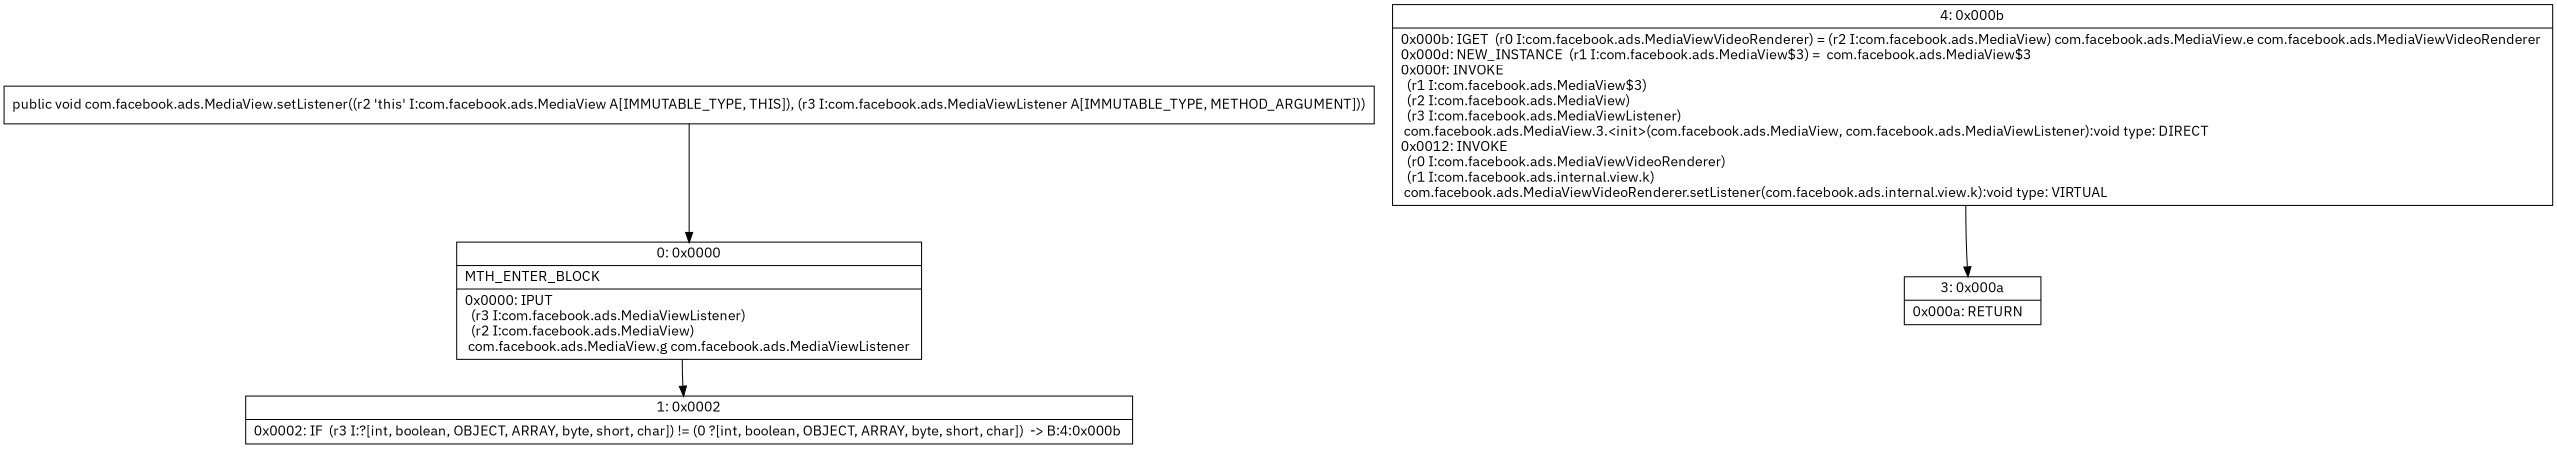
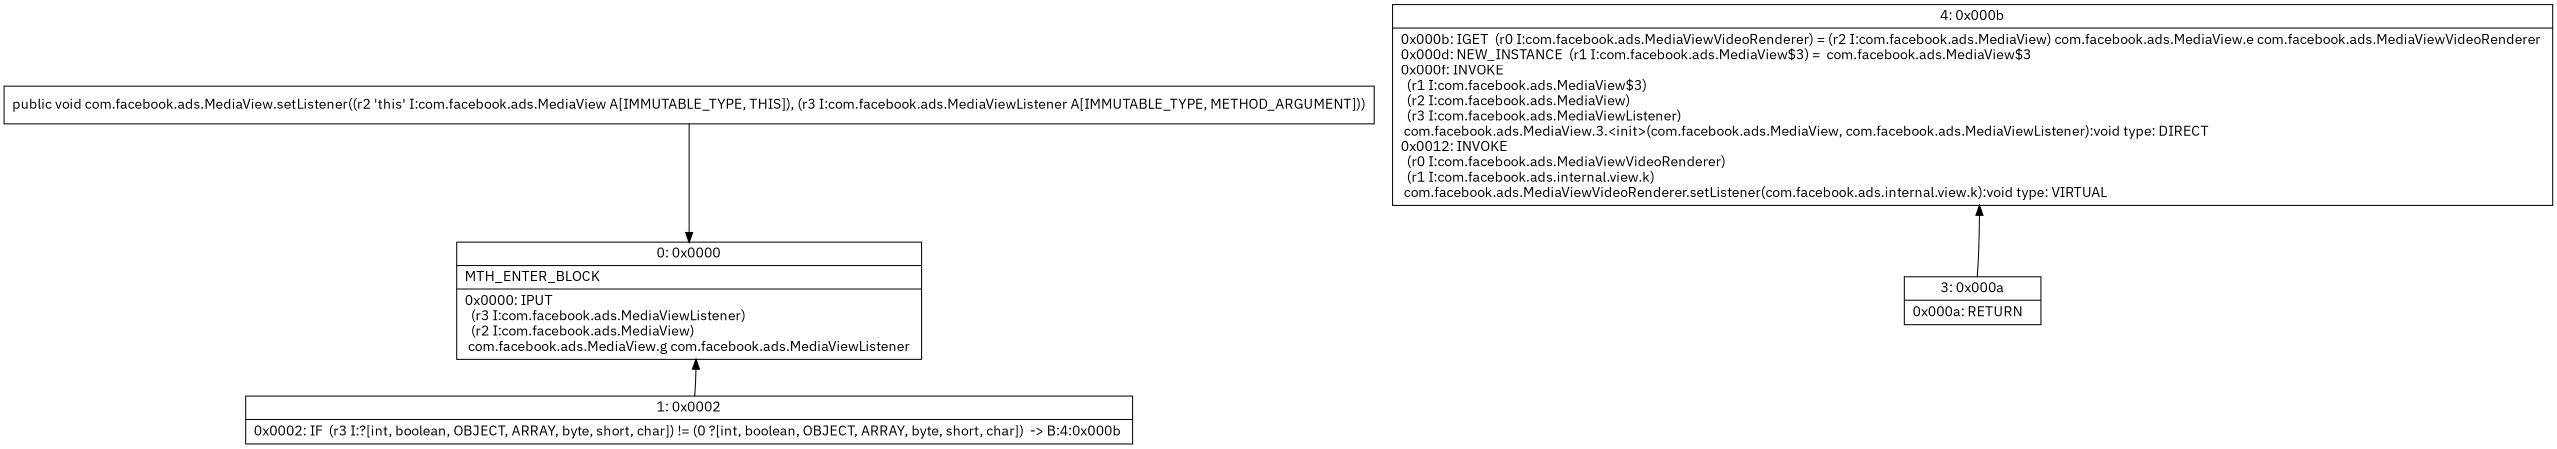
edge "4: 0x000b" -> "3: 0x000a": reversed
edge "0: 0x0000" -> "1: 0x0002": reversed
